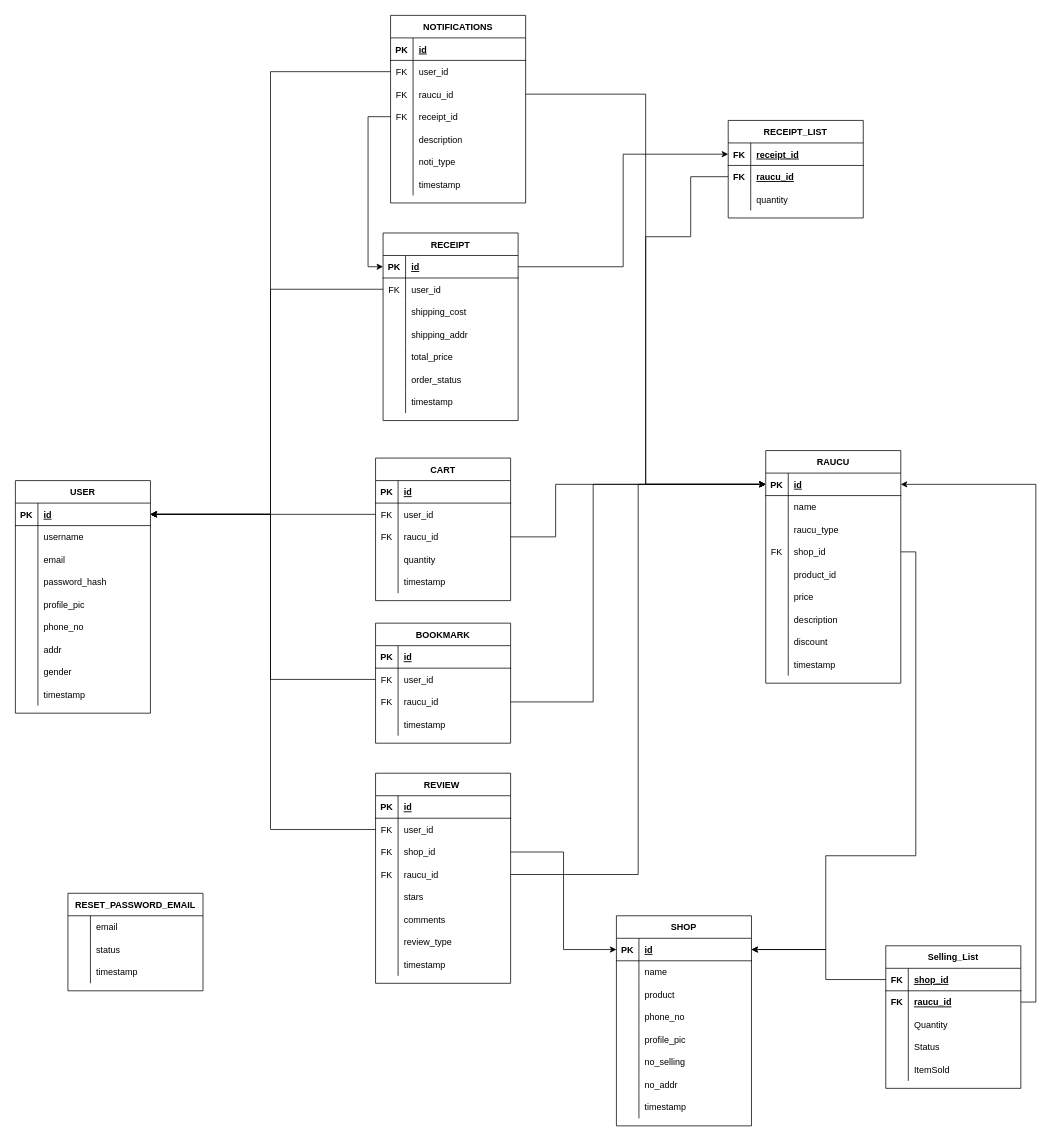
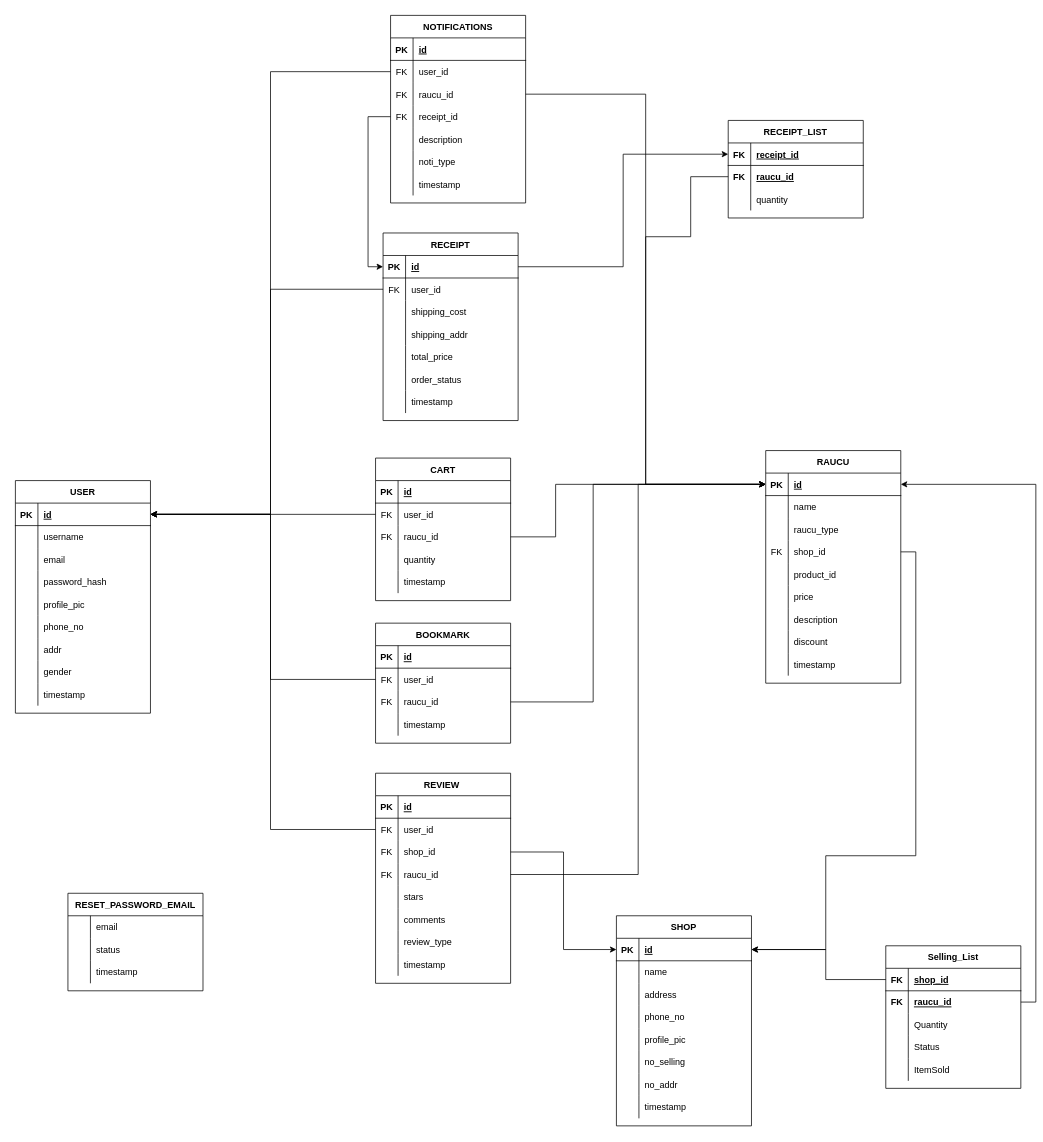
node "product": label "product" -> "address"
